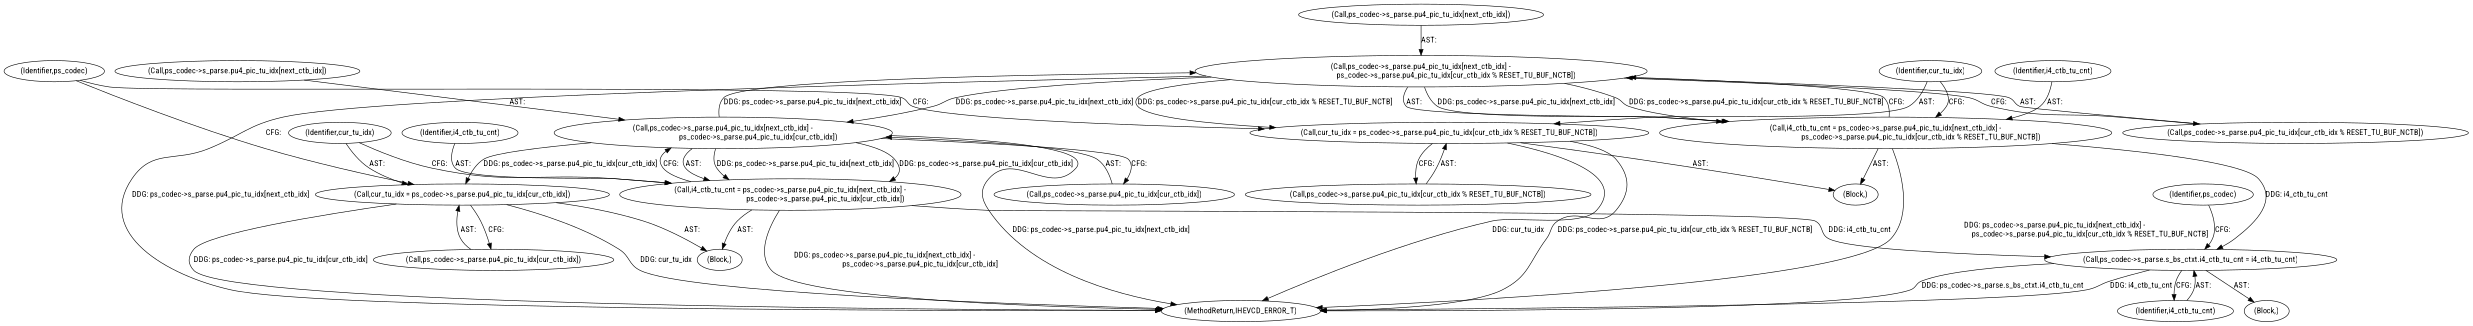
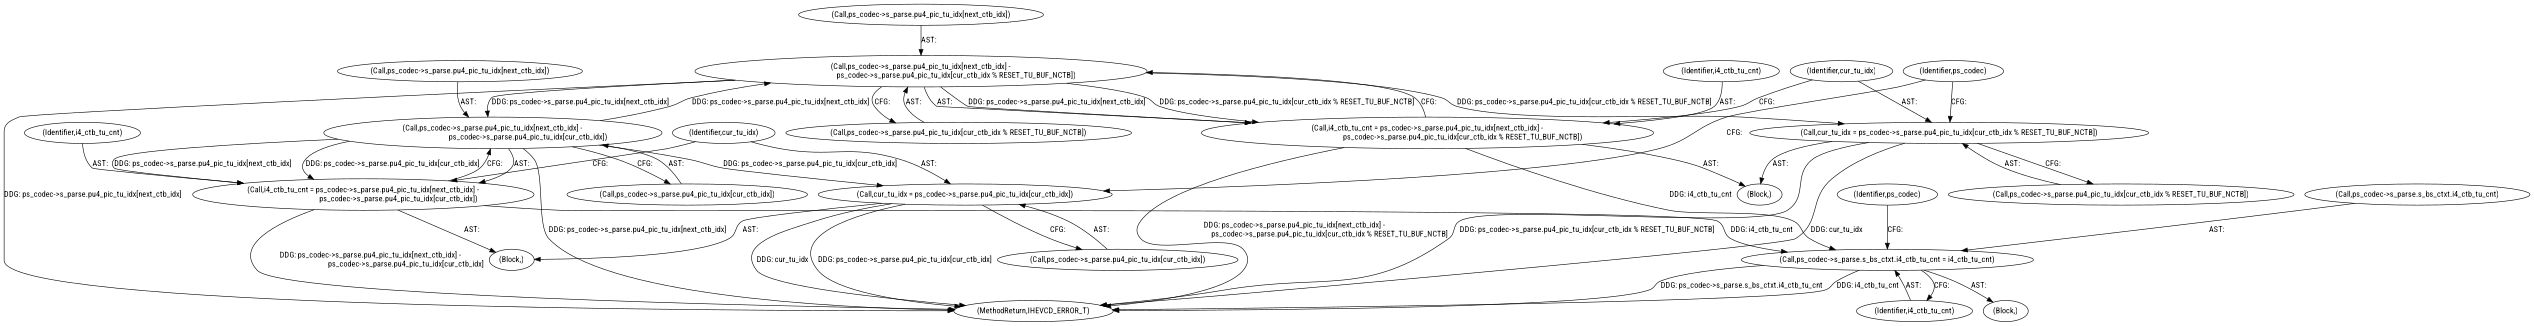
node "(Call,ps_codec->s_parse.s_bs_ctxt.i4_ctb_tu_cnt)": added
